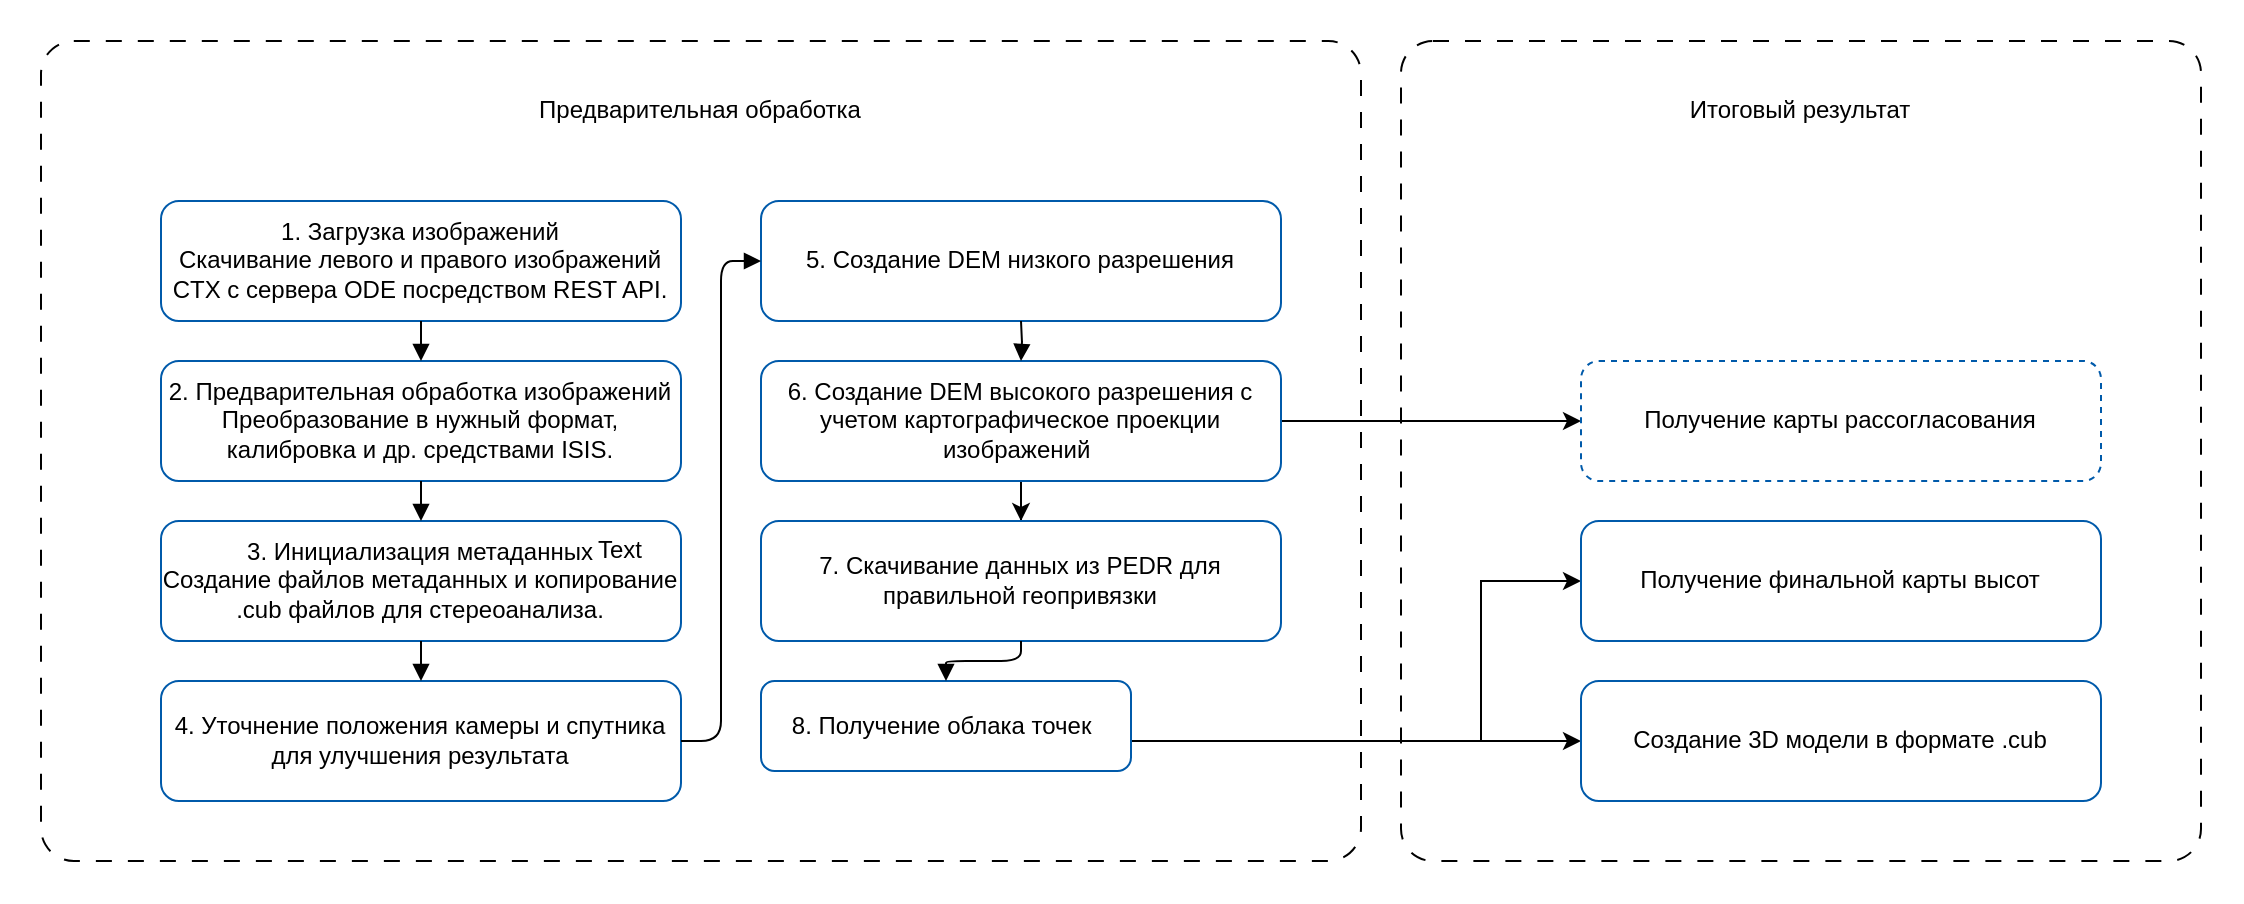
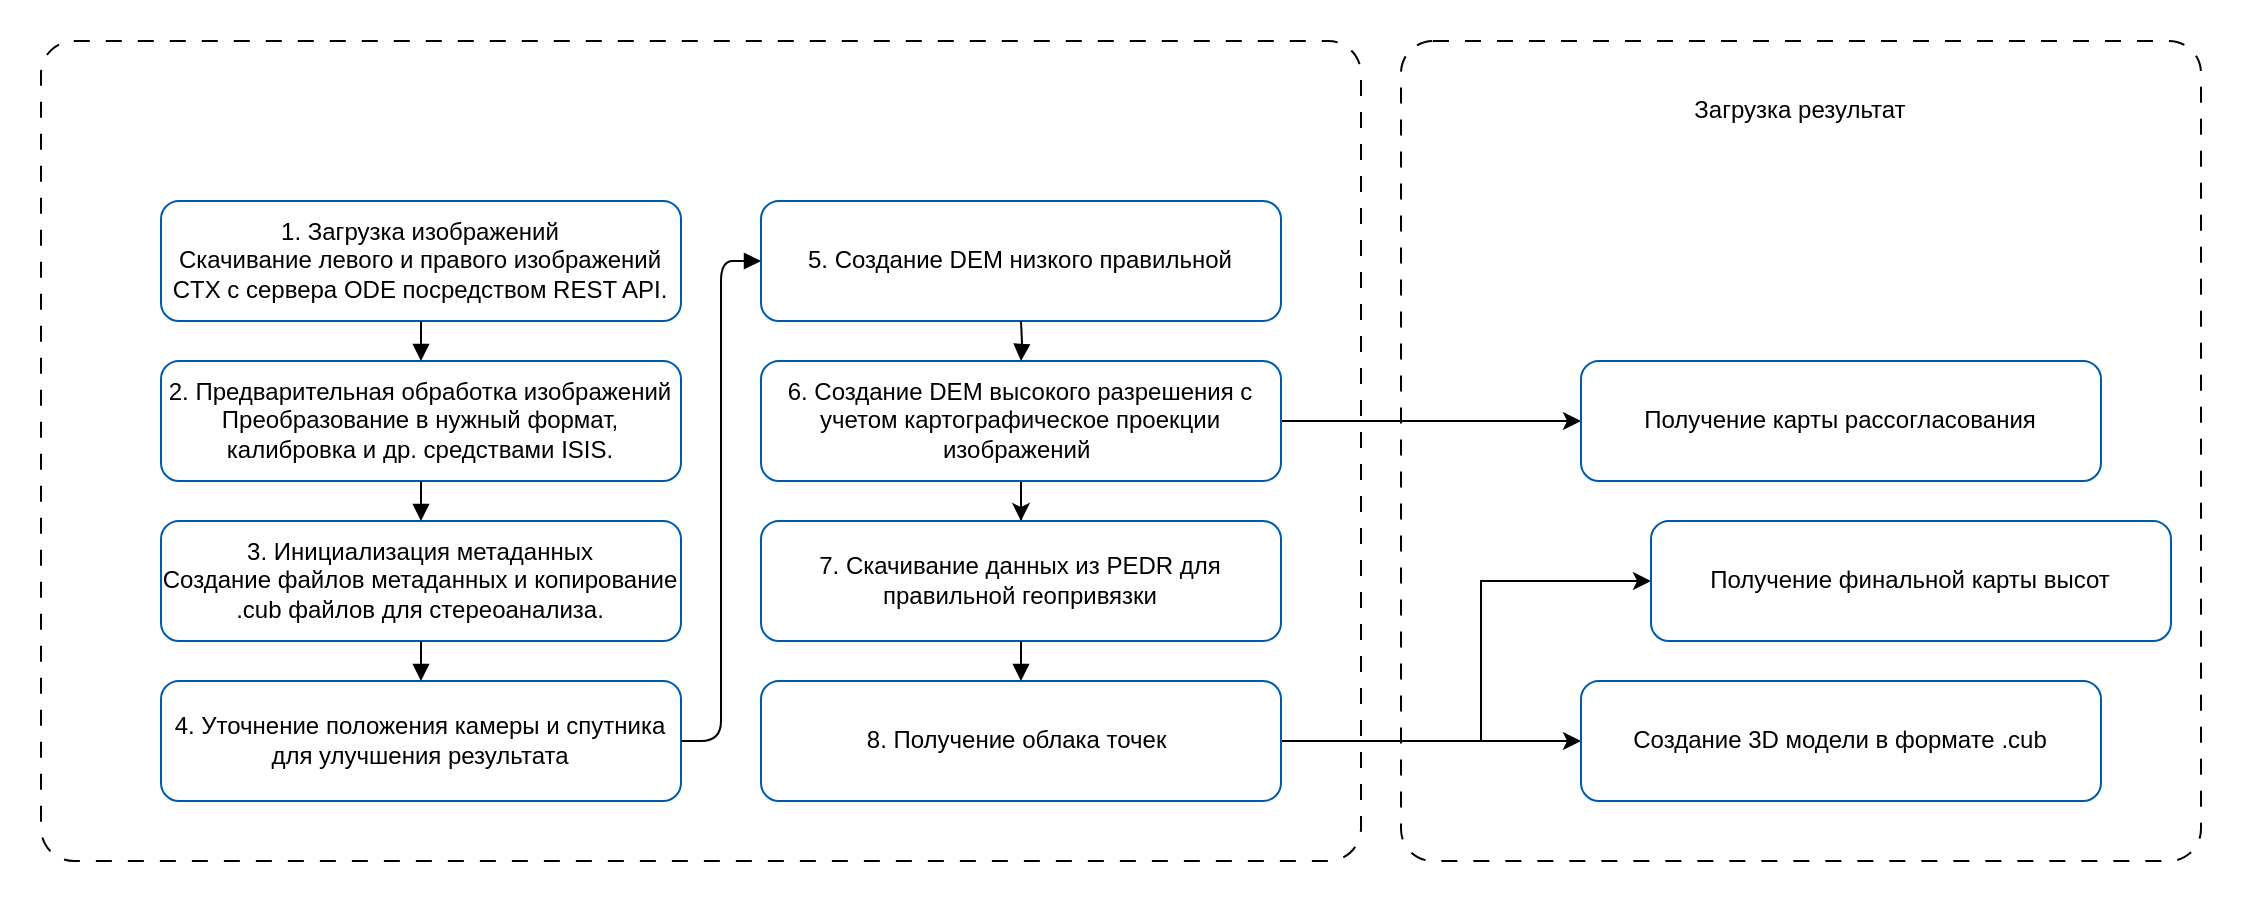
node "Предварительная обработка": removed
node "Итоговый результат": label "Итоговый результат" -> "Загрузка результат"
node "5. Создание DEM низкого разрешения": label "5. Создание DEM низкого разрешения" -> "5. Создание DEM низкого правильной"
node "Получение карты рассогласования": style dashed -> solid
node "Text": removed
node "Получение финальной карты высот": moved (1841, 581) -> (1911, 581)
node "8. Получение облака точек": size 370x90 -> 520x120
